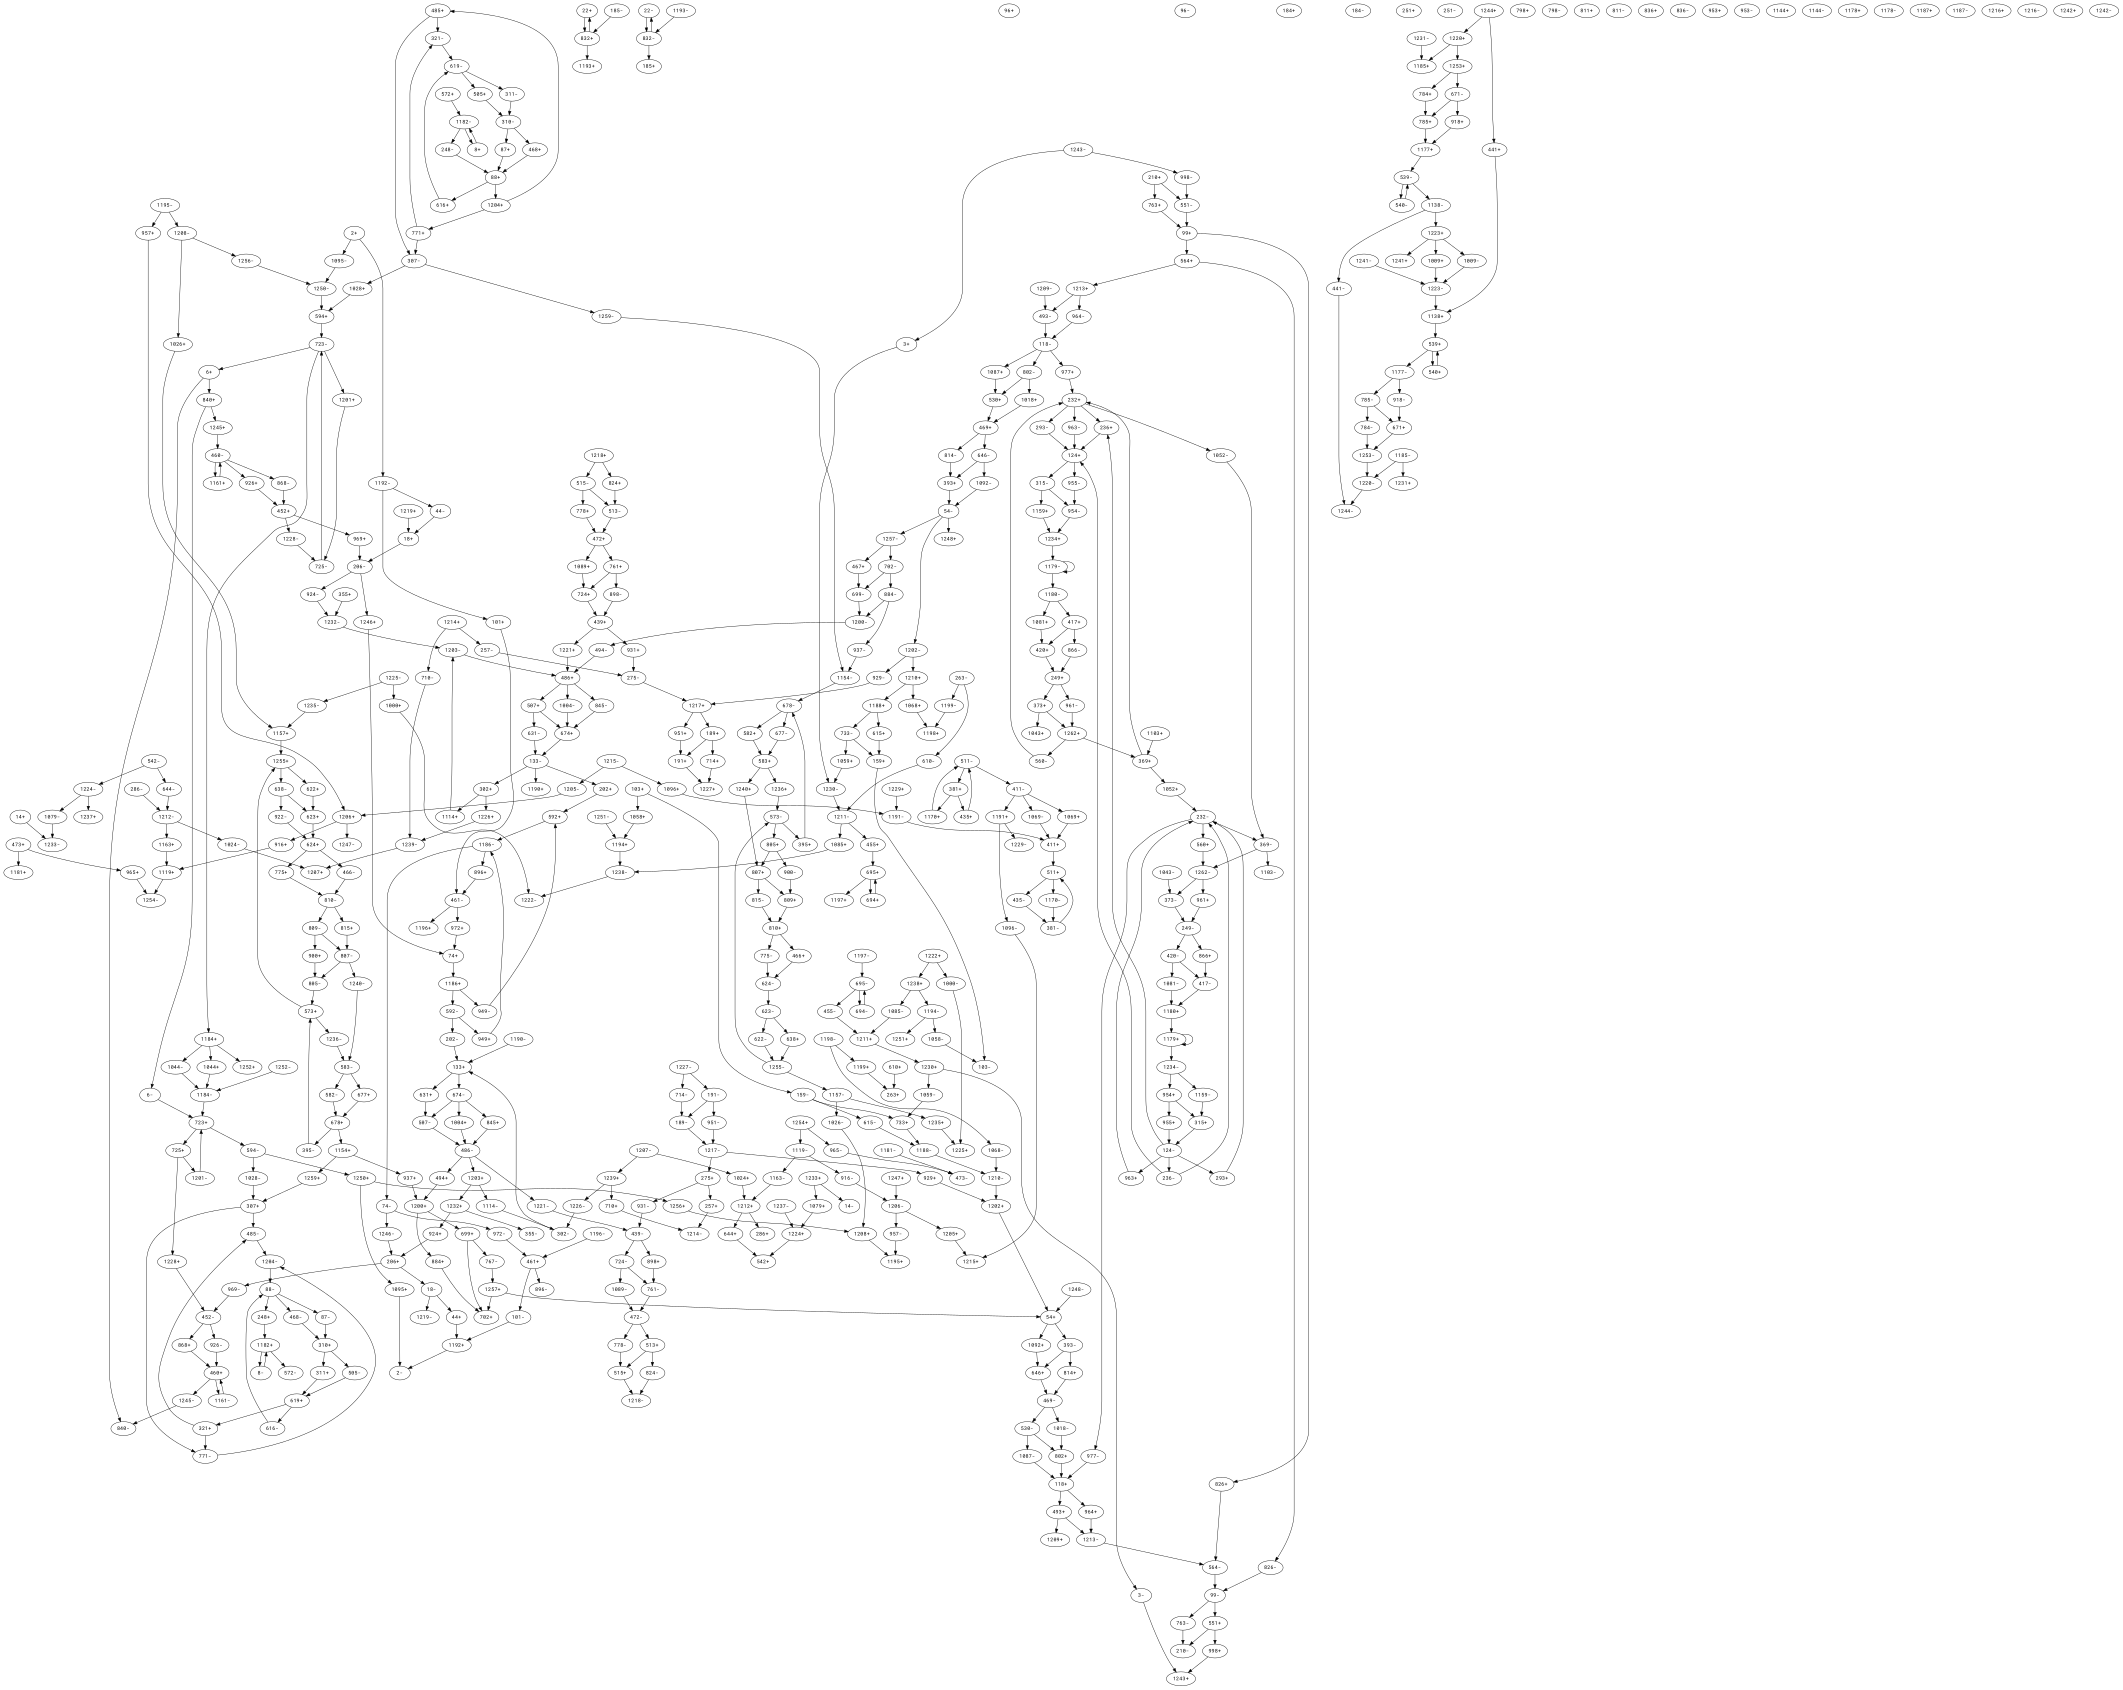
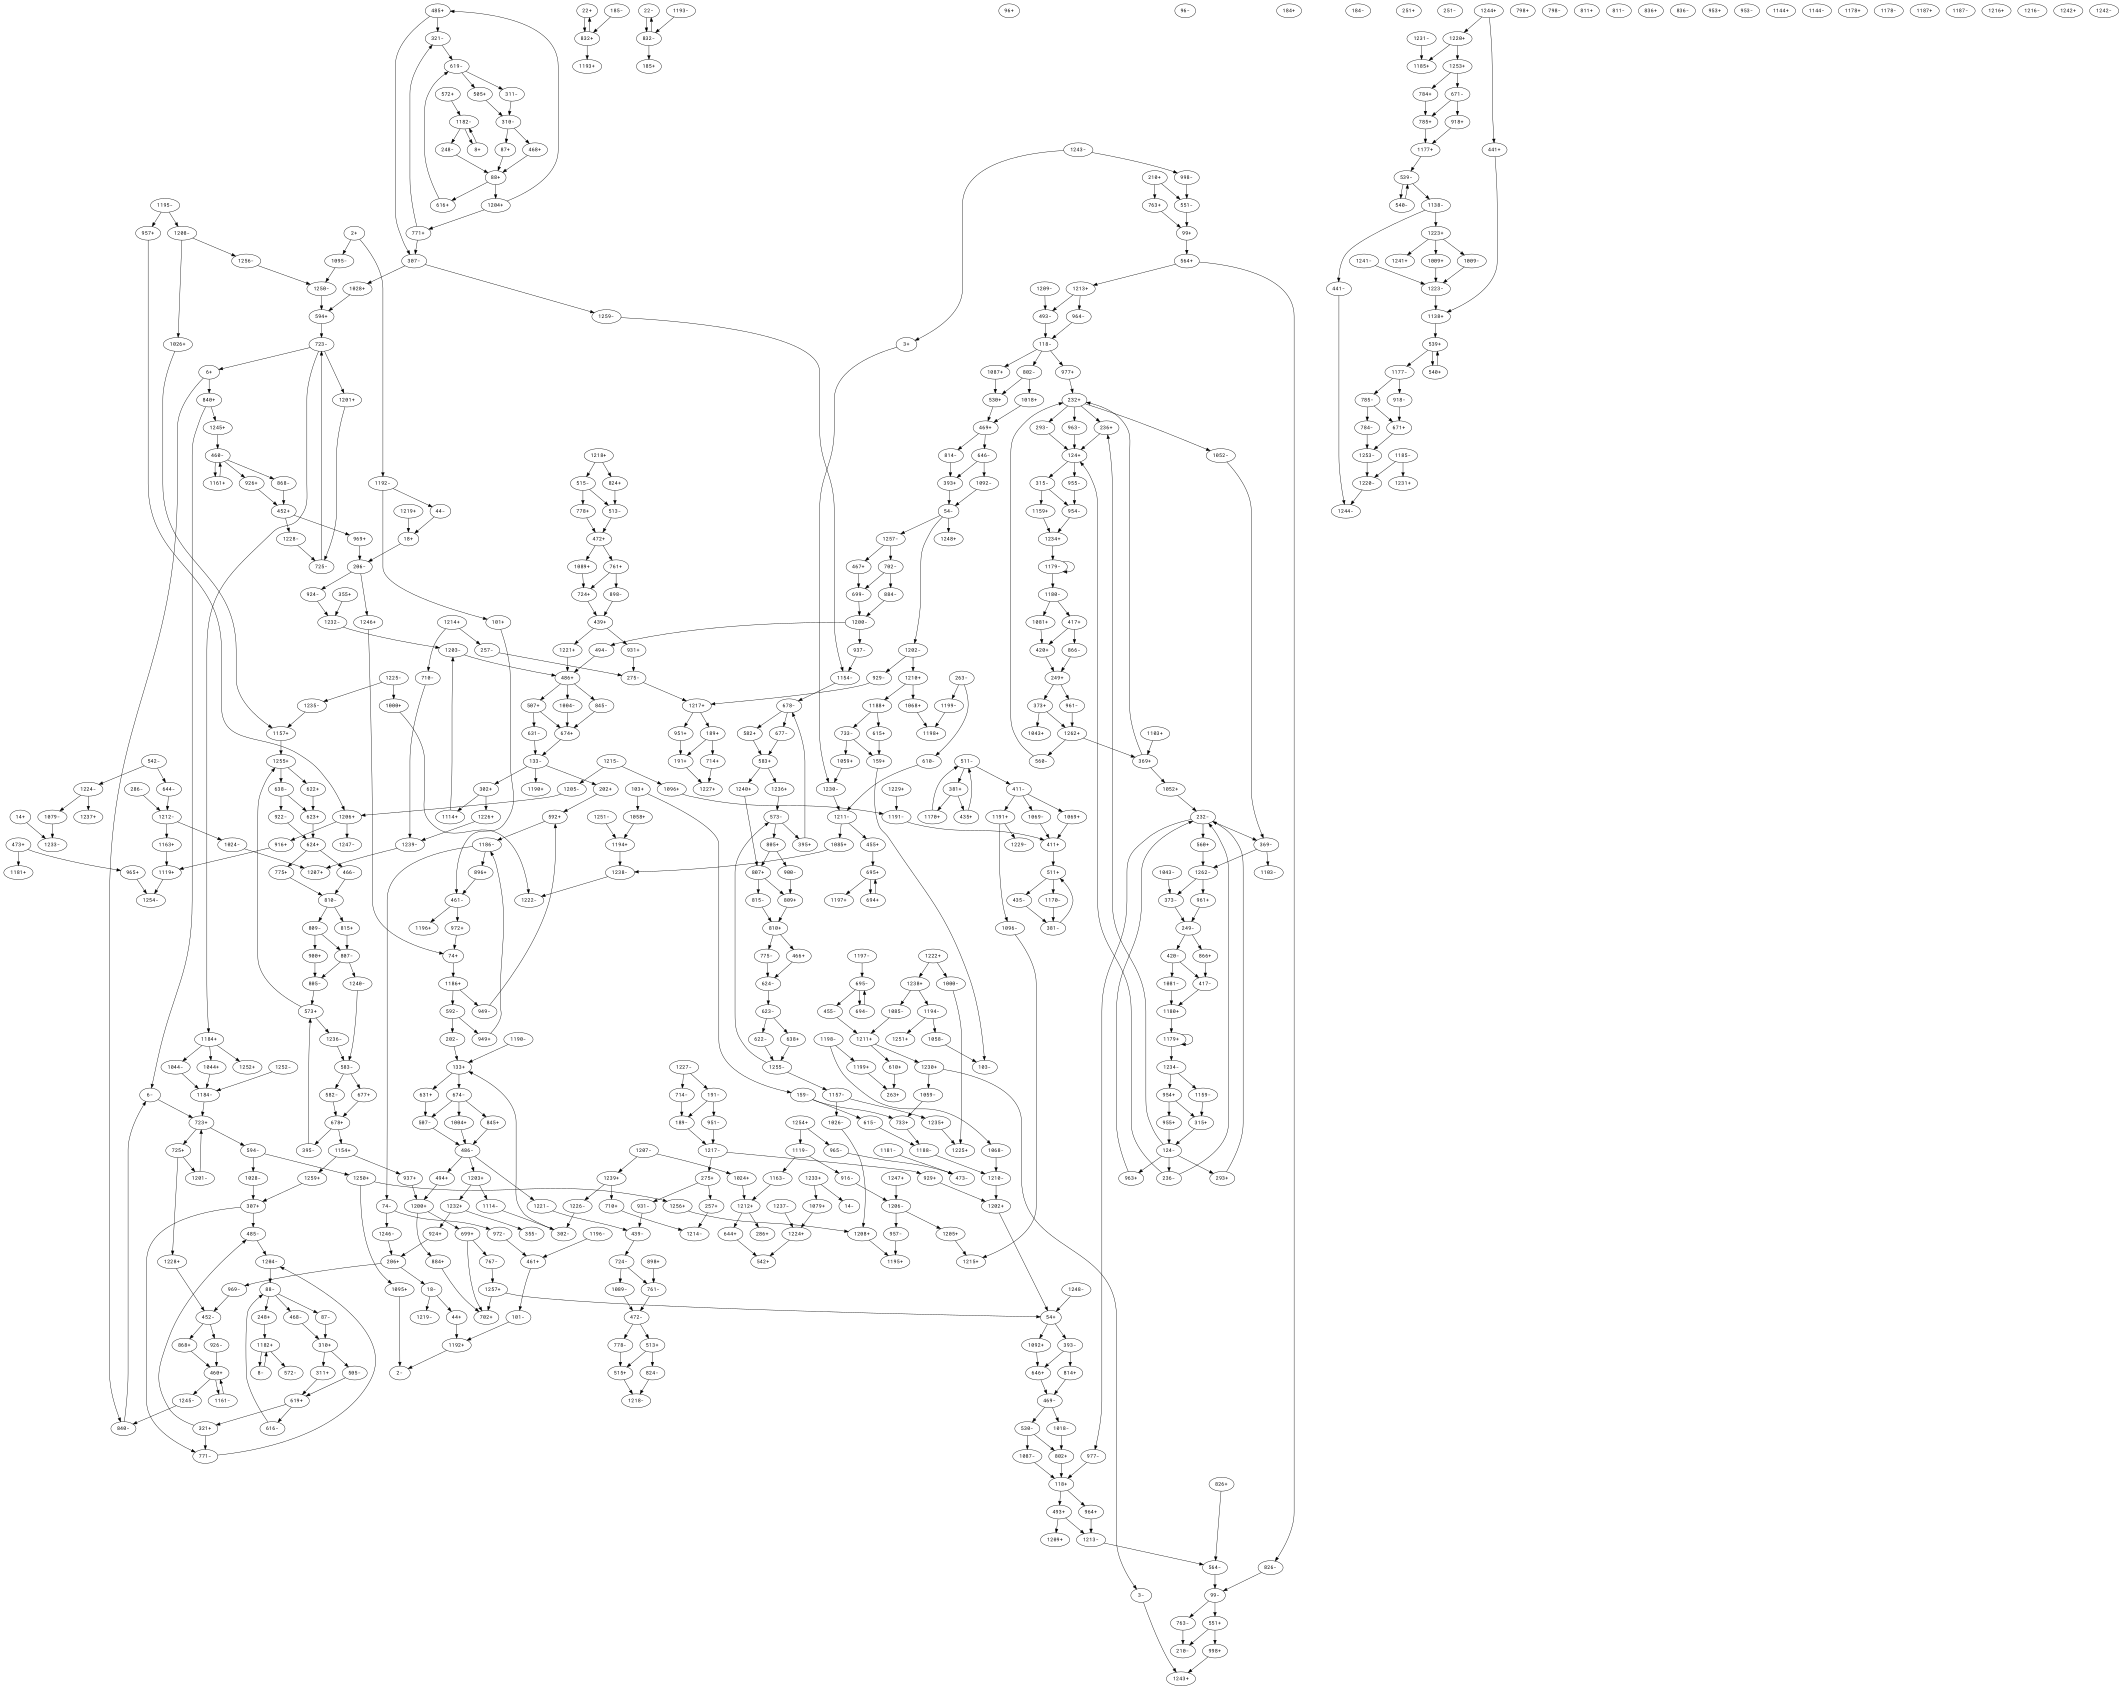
edge "884-" -> "937-": now "1200-" -> "937-"
edge "99+" -> "826+": removed
edge "1211+" -> "610+": added
edge "439-" -> "898+": removed
edge "840-" -> "6-": added
node "896-": removed
